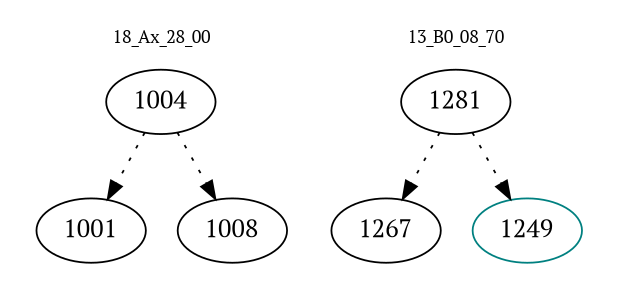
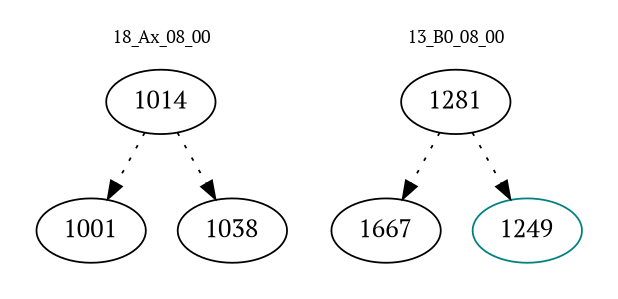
cluster "18_Ax_28_00": label "18_Ax_28_00" -> "18_Ax_08_00"
cluster "13_B0_08_70": label "13_B0_08_70" -> "13_B0_08_00"
node "1004": label "1004" -> "1014"
node "1008": label "1008" -> "1038"
node "1267": label "1267" -> "1667"
